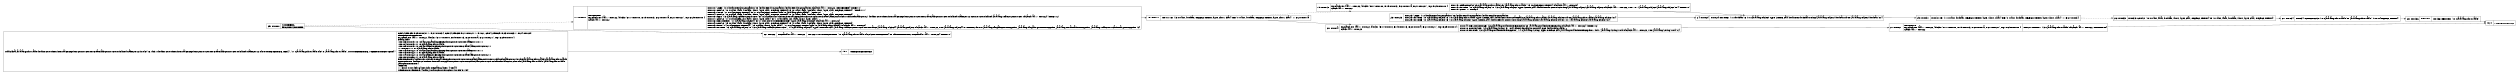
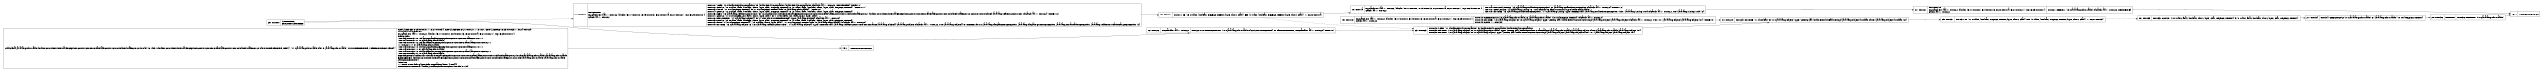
edge "18: 0x0011" -> "19: 0x0013": now "18: 0x0011" -> "23: 0x0023"
edge "22: 0x0022" -> "23: 0x0023": added
